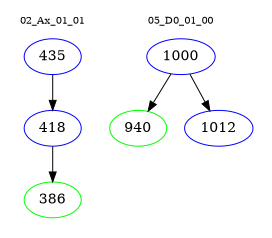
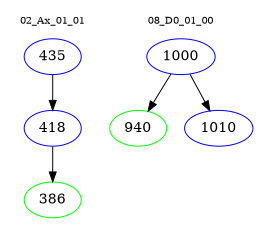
cluster "05_D0_01_00": label "05_D0_01_00" -> "08_D0_01_00"
node "1012": label "1012" -> "1010"
